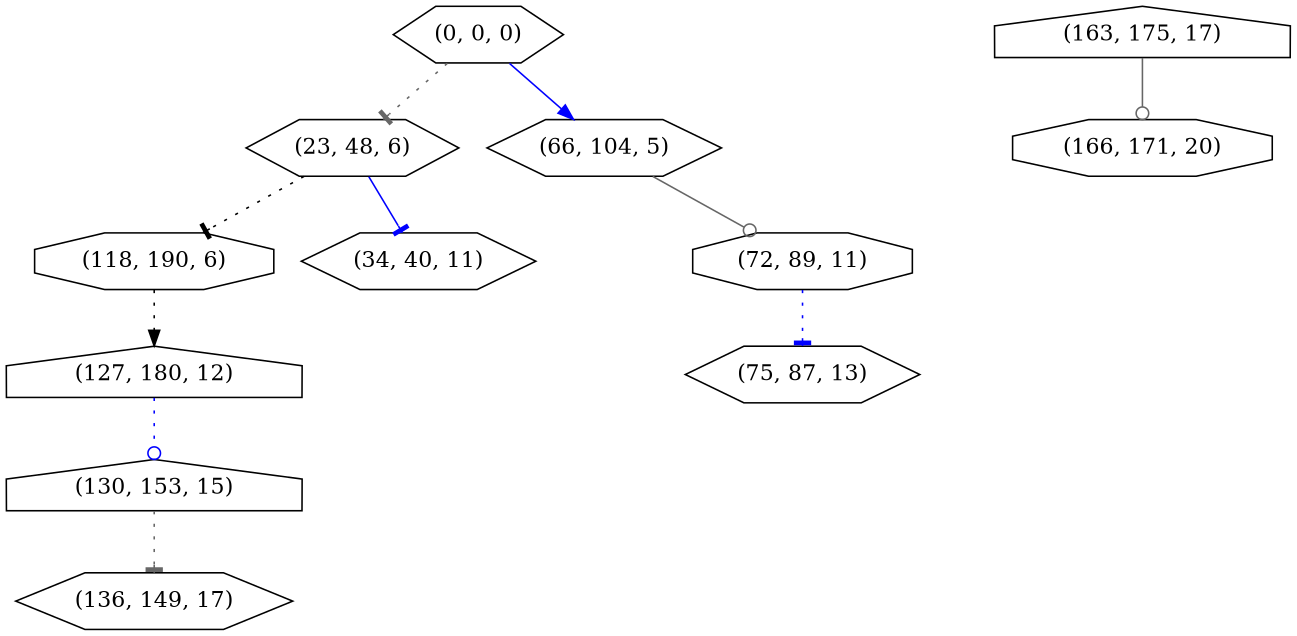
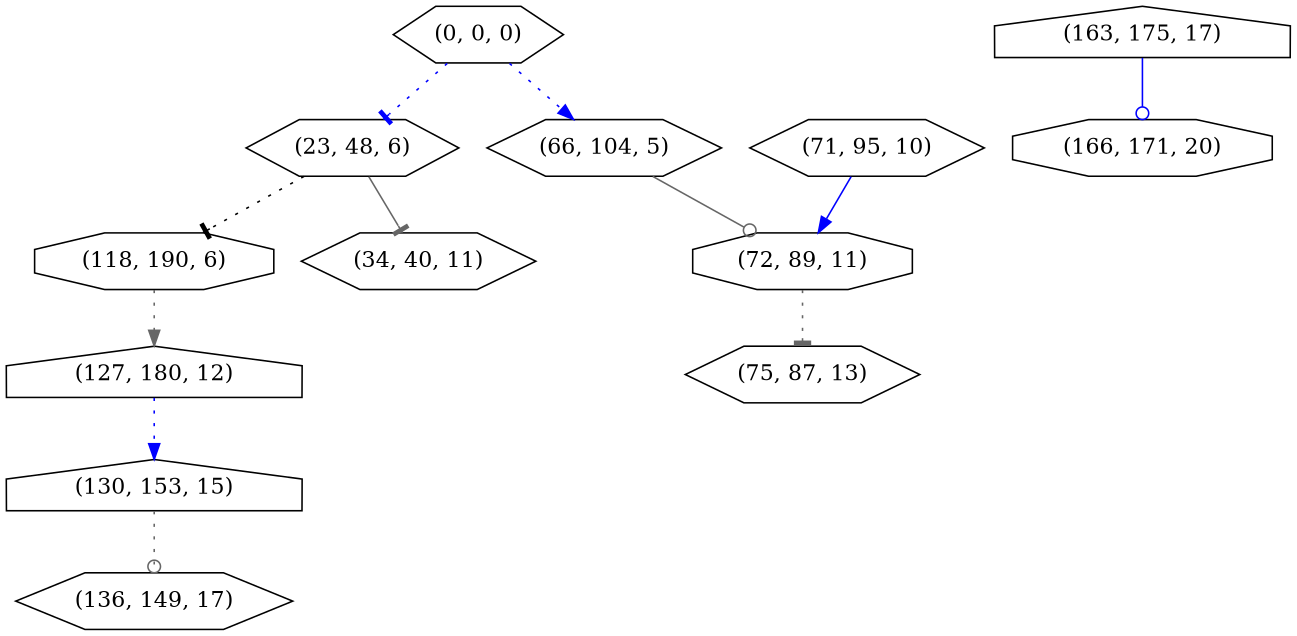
edge "(163, 175, 17)" -> "(166, 171, 20)": color gray40 -> blue
edge "(0, 0, 0)" -> "(66, 104, 5)": style solid -> dotted
edge "(0, 0, 0)" -> "(23, 48, 6)": color gray40 -> blue
node "(71, 95, 10)": added
edge "(23, 48, 6)" -> "(34, 40, 11)": color blue -> gray40
edge "(118, 190, 6)" -> "(127, 180, 12)": color black -> gray40
edge "(72, 89, 11)" -> "(75, 87, 13)": color blue -> gray40
edge "(127, 180, 12)" -> "(130, 153, 15)": arrowhead odot -> normal
edge "(130, 153, 15)" -> "(136, 149, 17)": arrowhead tee -> odot
